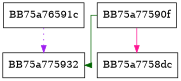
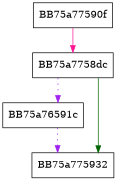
edge "BB75a77590f" -> "BB75a775932": now "BB75a7758dc" -> "BB75a775932"
edge "BB75a7758dc" -> "BB75a76591c": added
